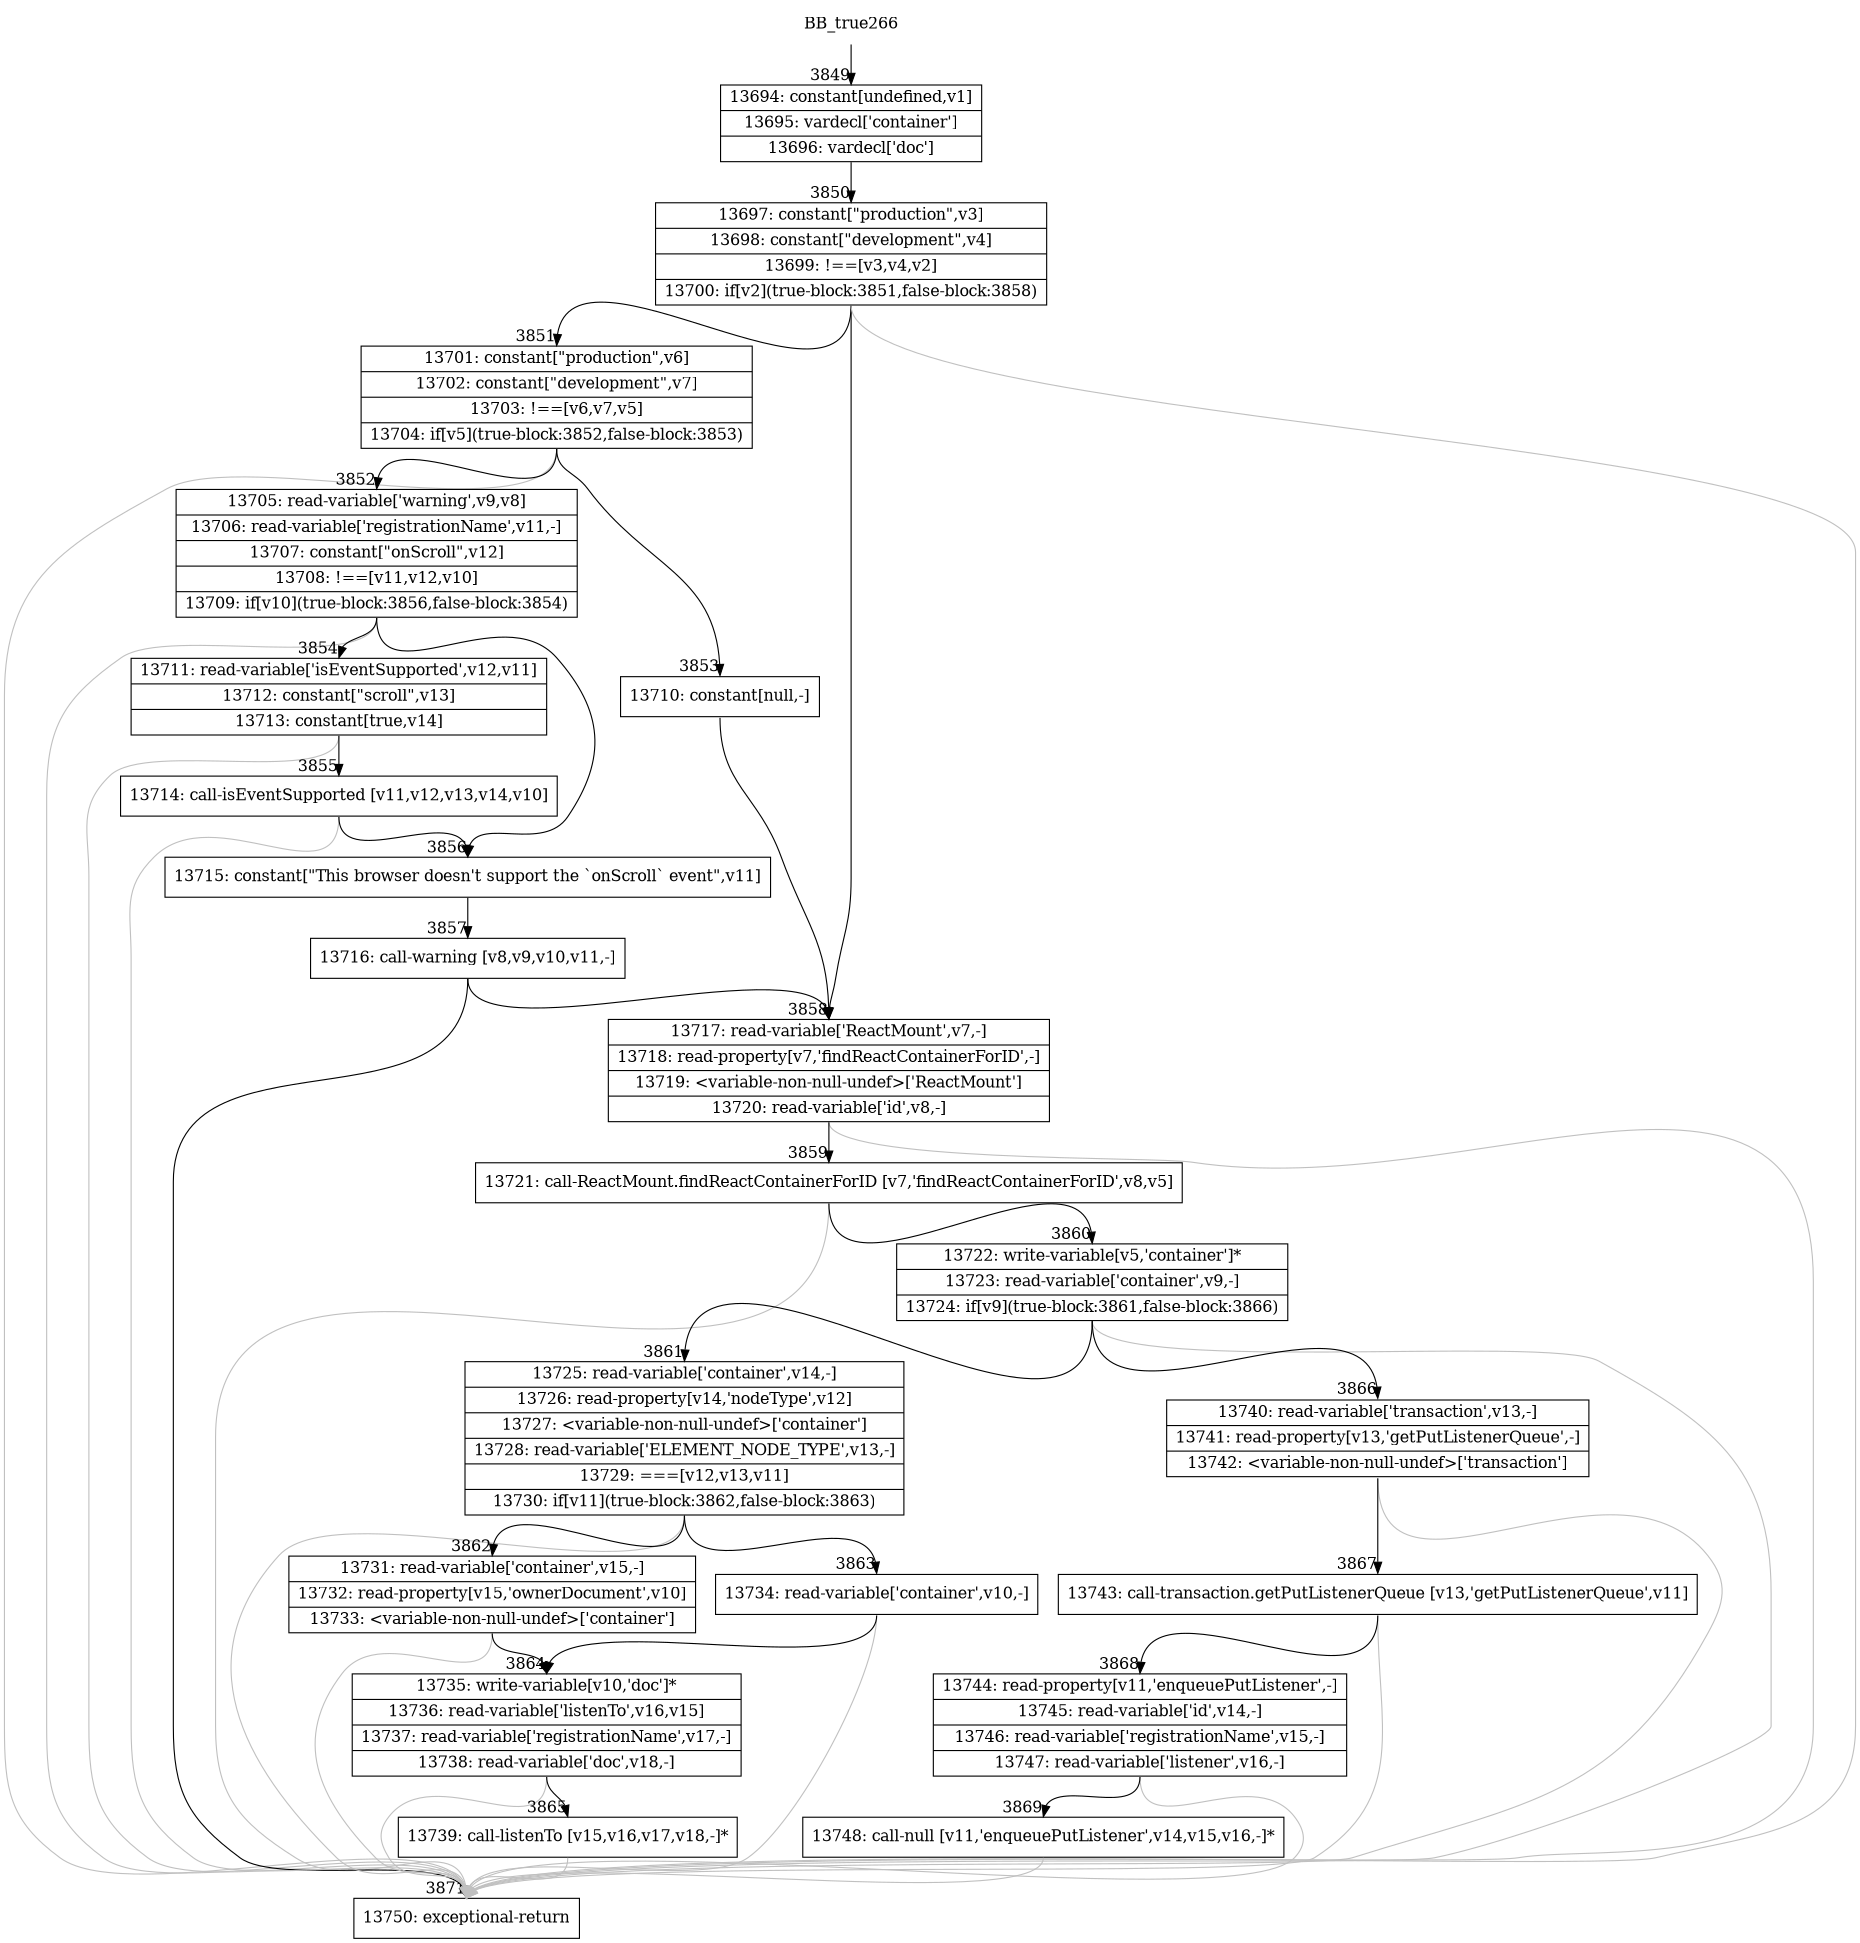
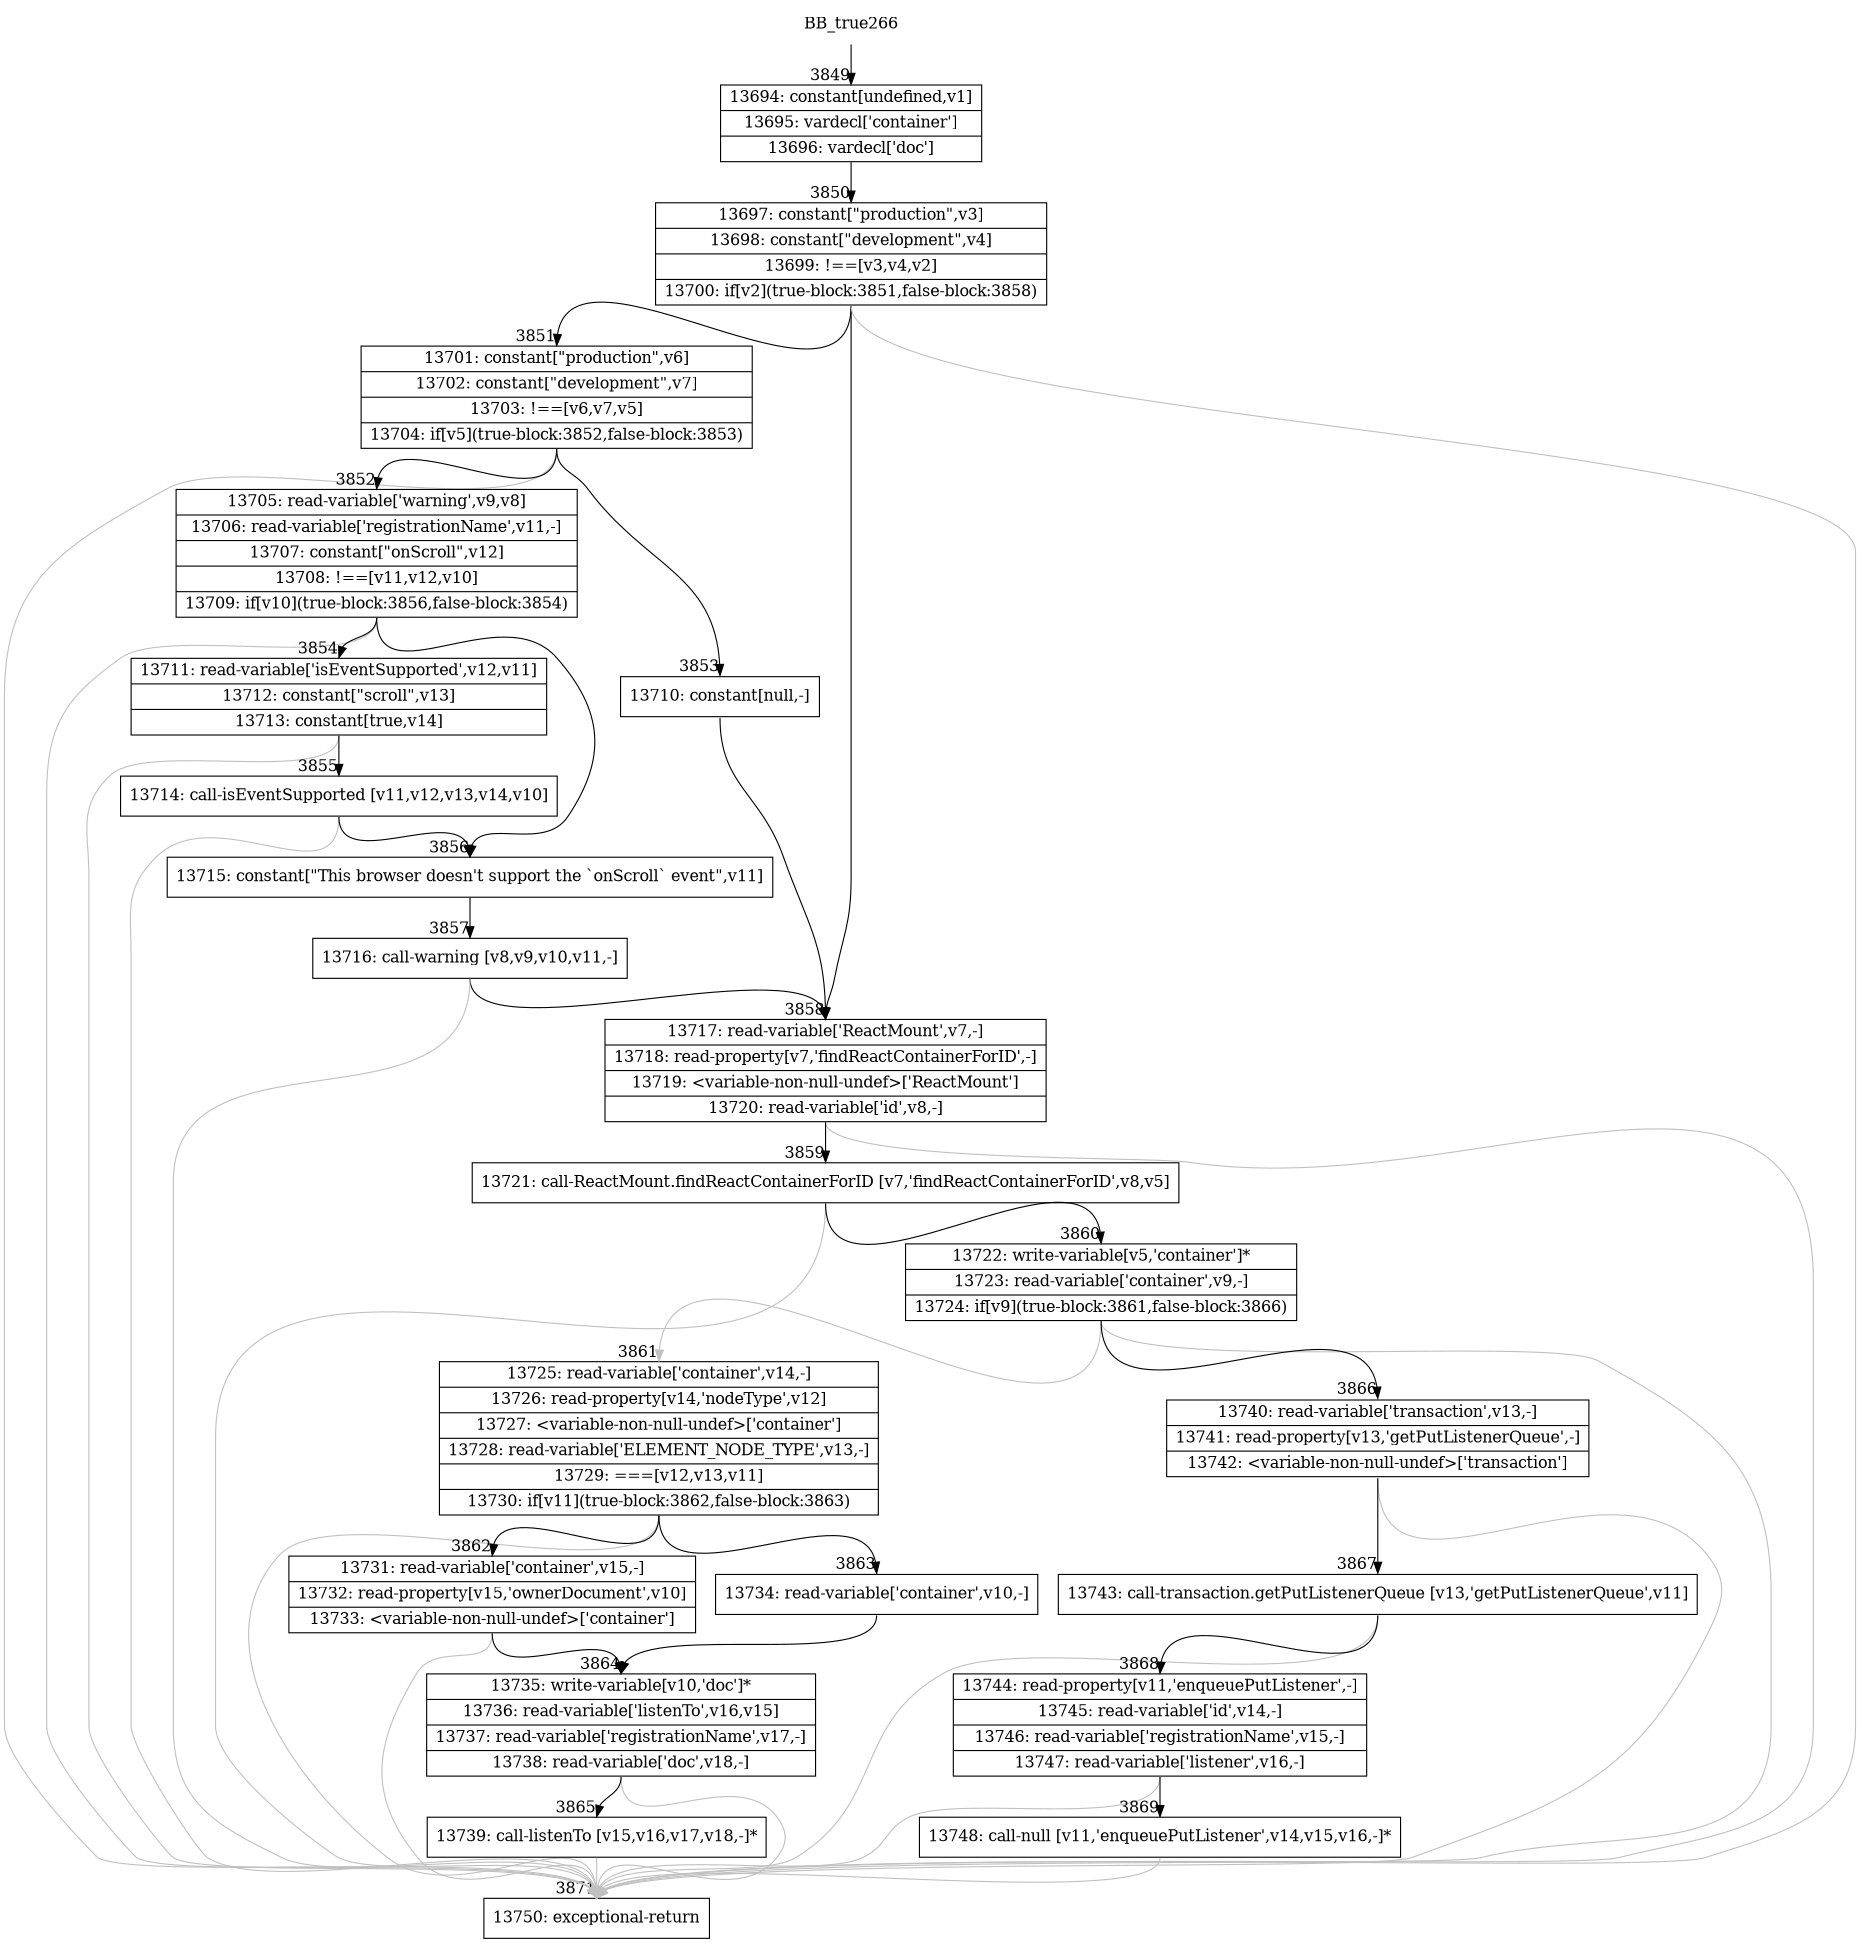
edge "13722: write-variable[v5,'container']*" -> "13725: read-variable['container',v14,-]": color black -> gray
edge "13716: call-warning [v8,v9,v10,v11,-]" -> "13750: exceptional-return": color black -> gray
edge "13734: read-variable['container',v10,-]" -> "13750: exceptional-return": removed
